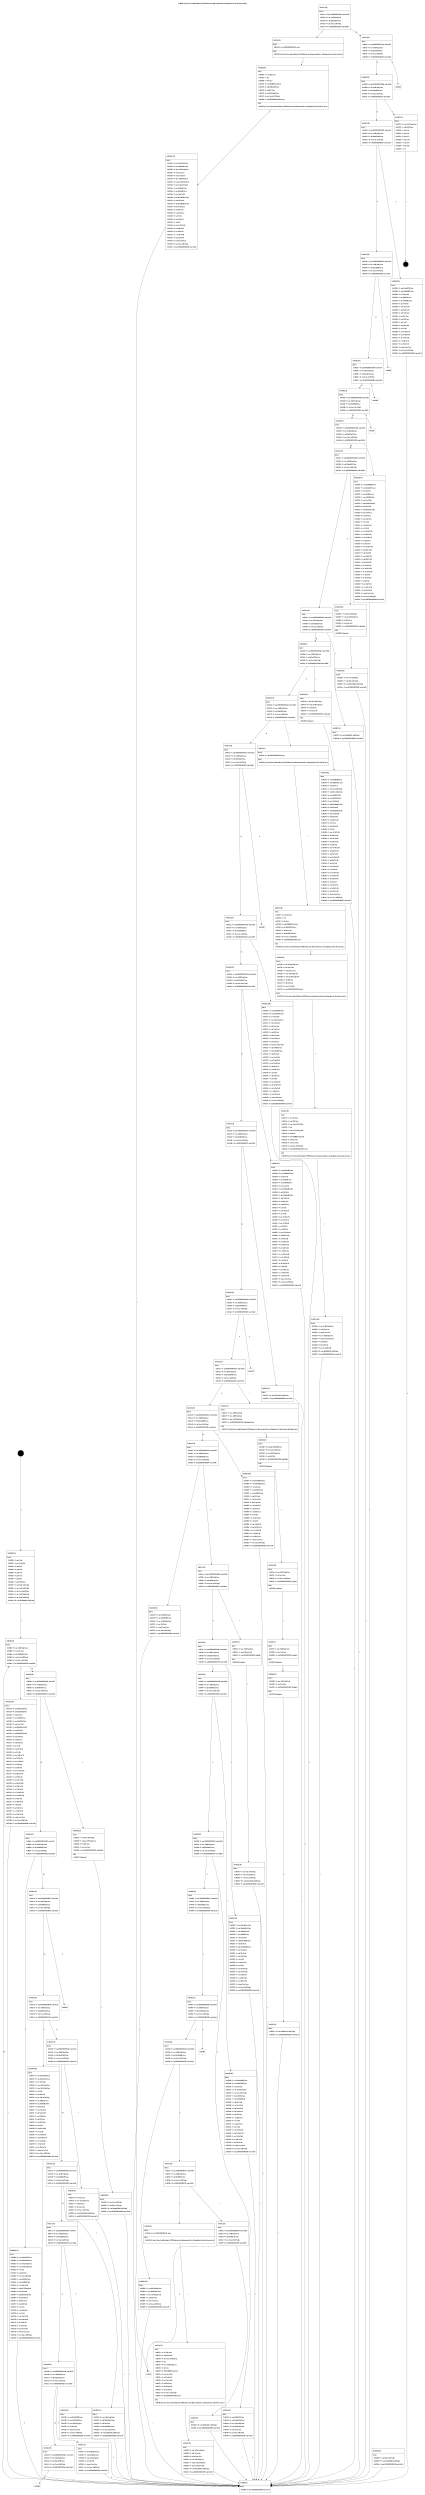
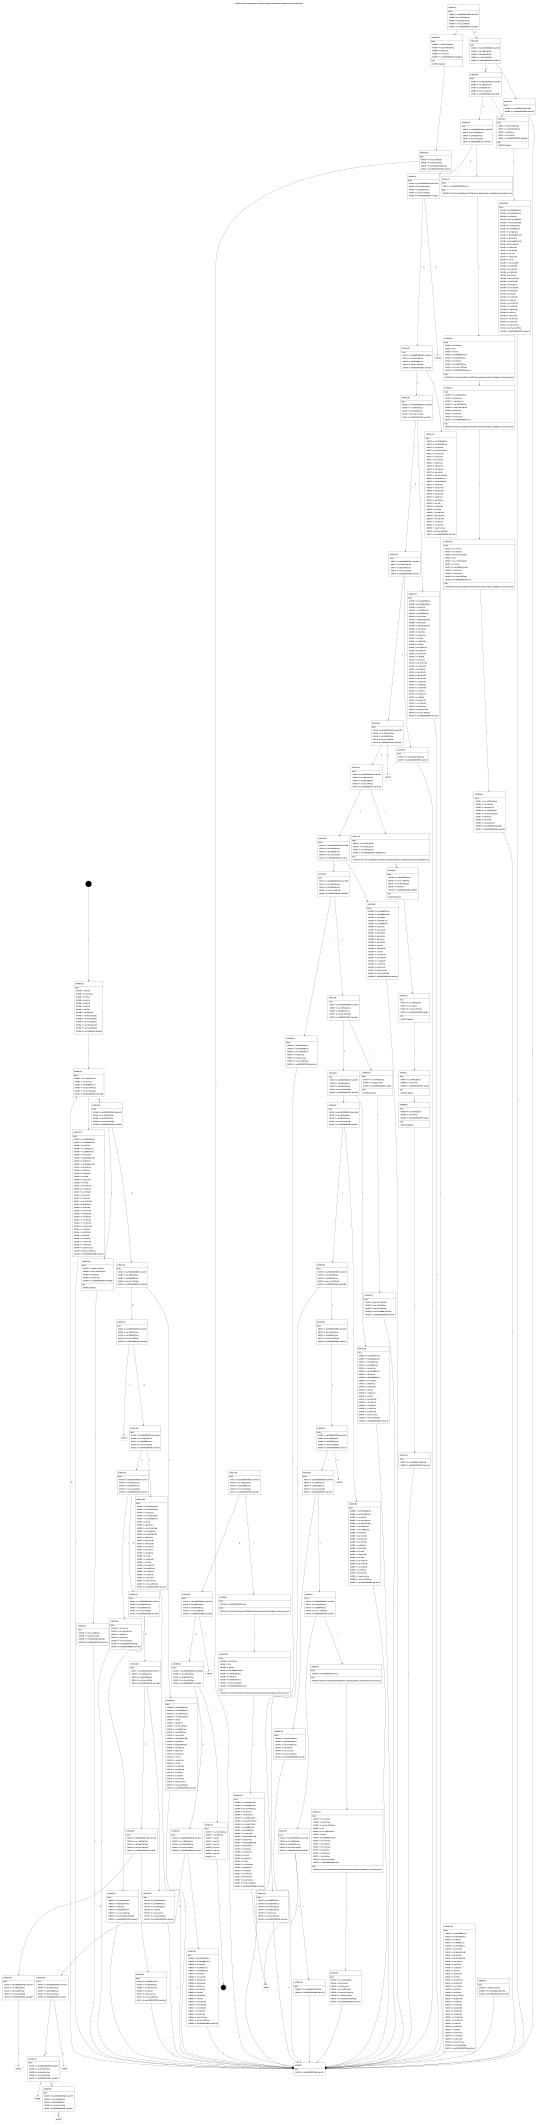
node "0x401d92 [28]": removed
